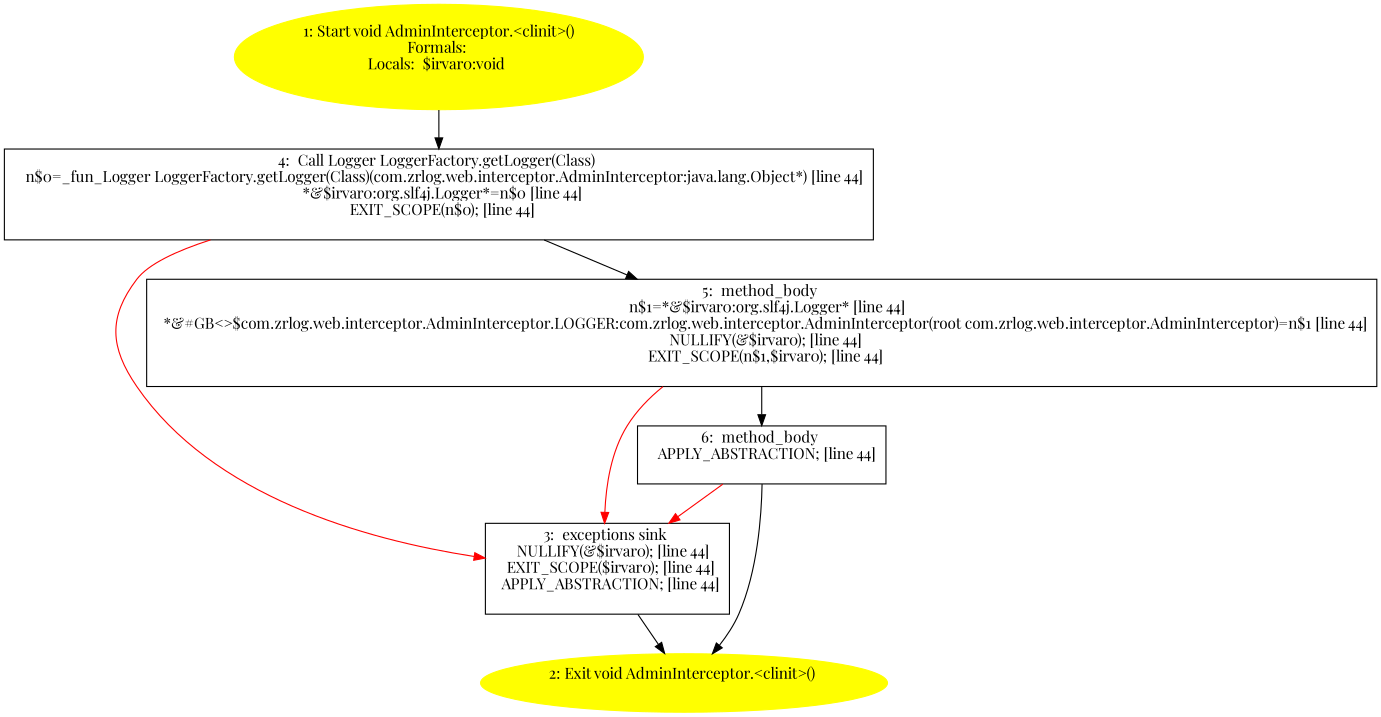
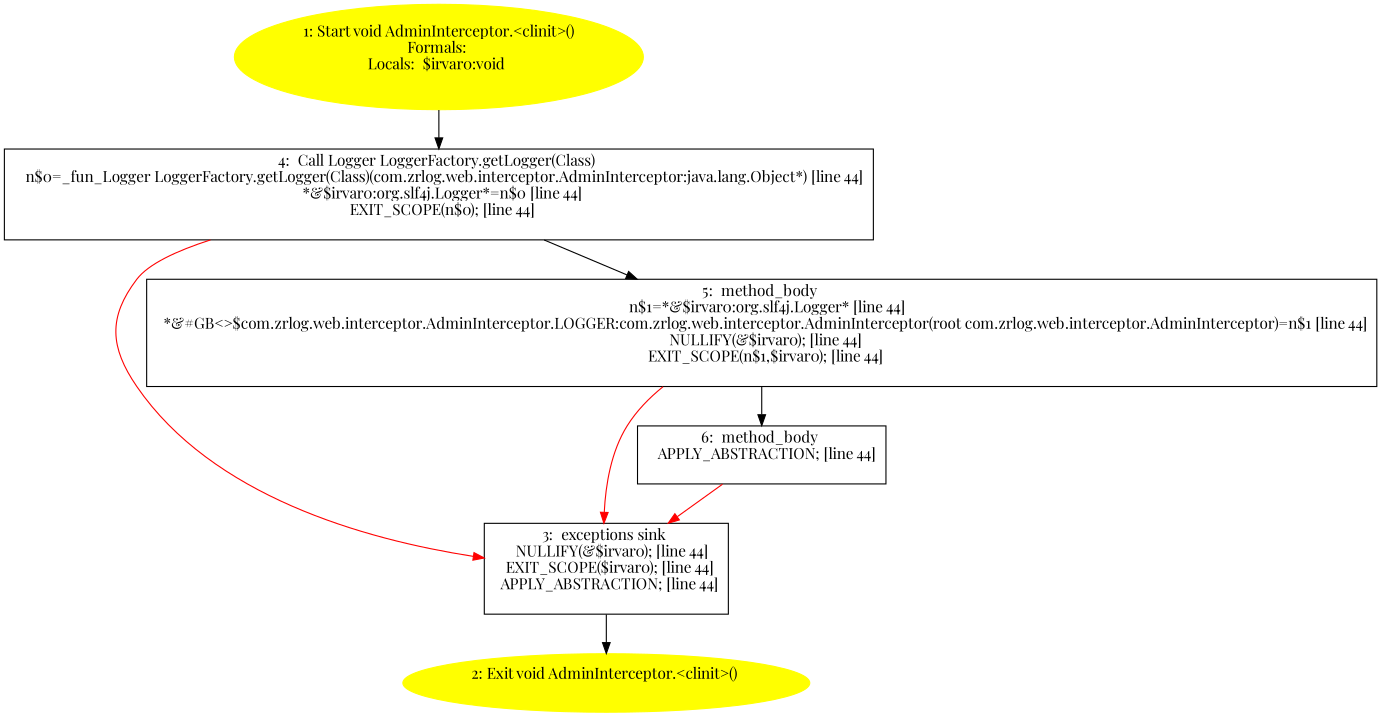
edge "6:  method_body APPLY_ABSTRACTION; [line 44]" -> "2: Exit void AdminInterceptor.<clinit>()": removed
